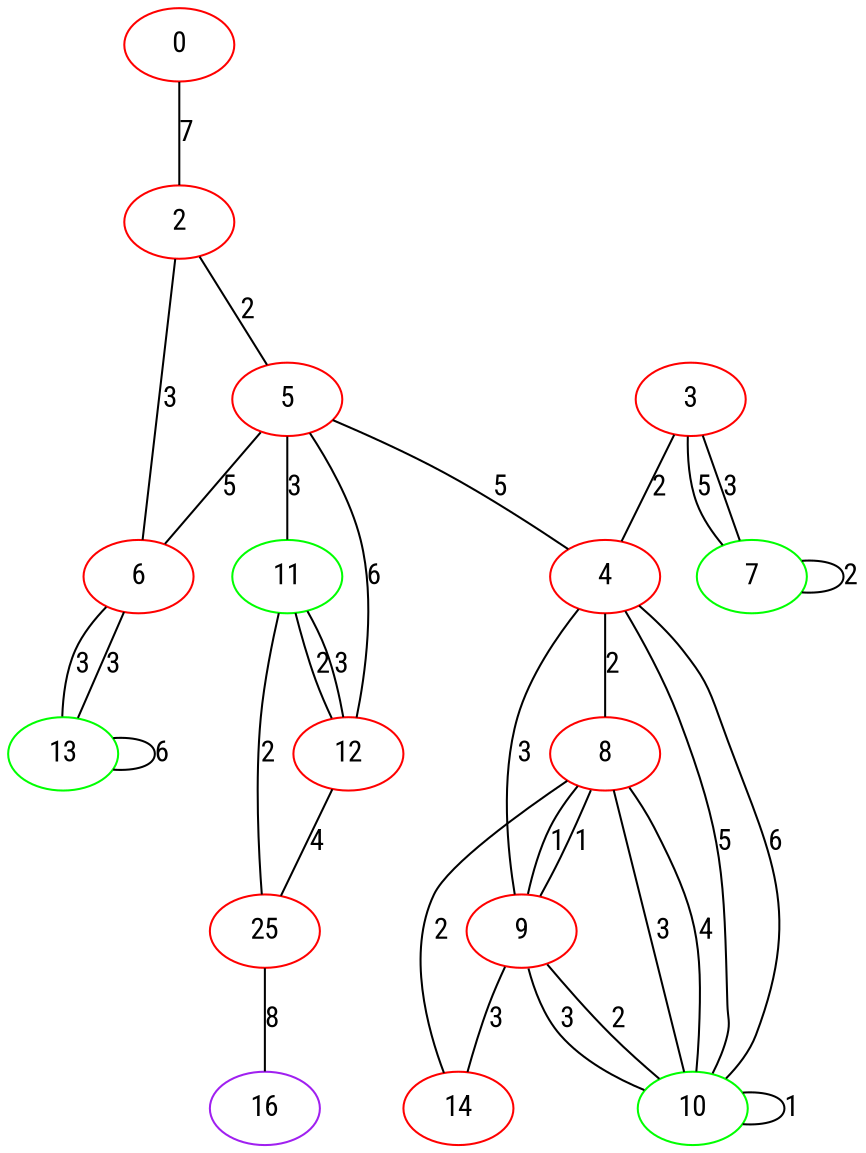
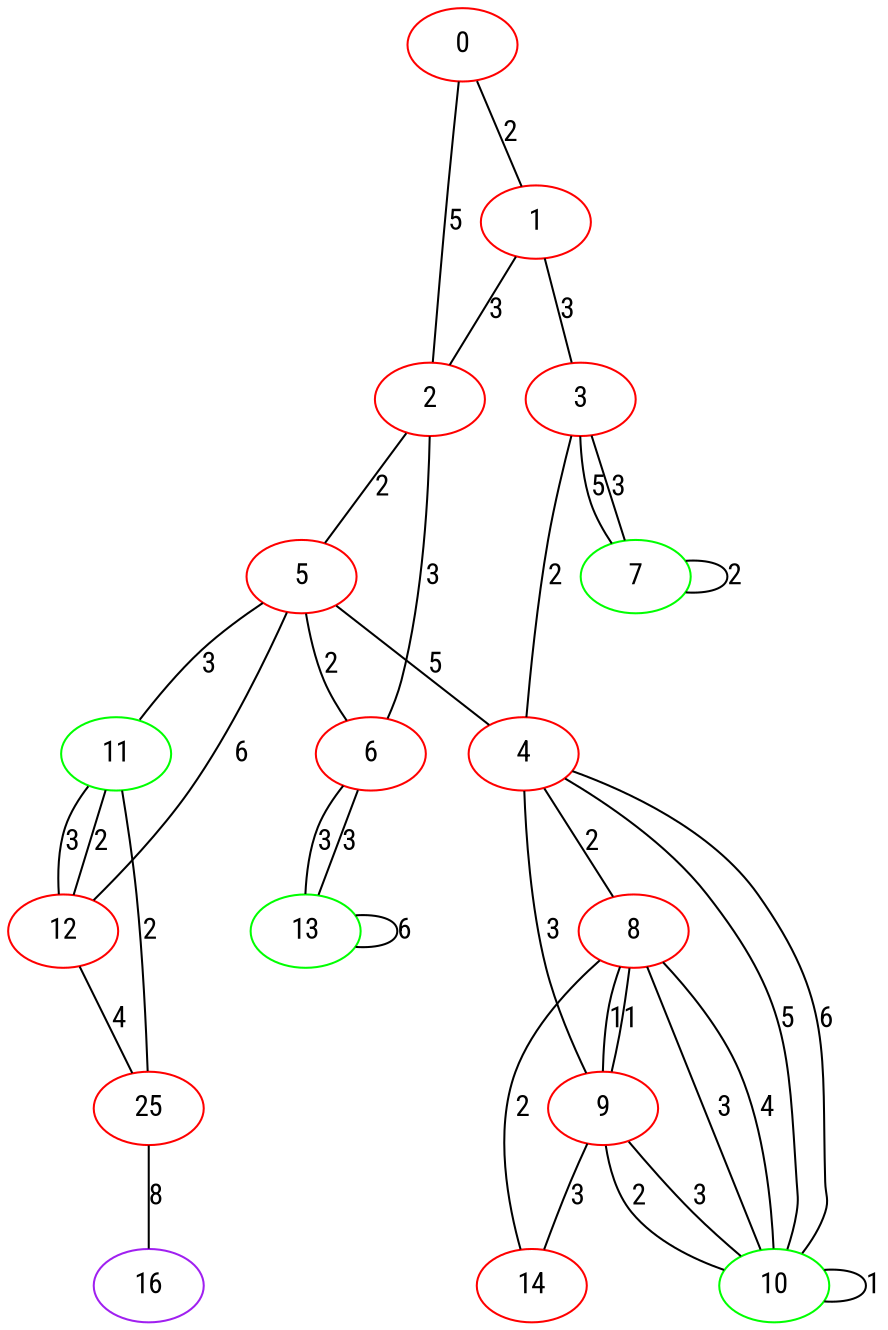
edge "0" -- "2": label "7" -> "5"
node "1": added
edge "5" -- "6": label "5" -> "2"
